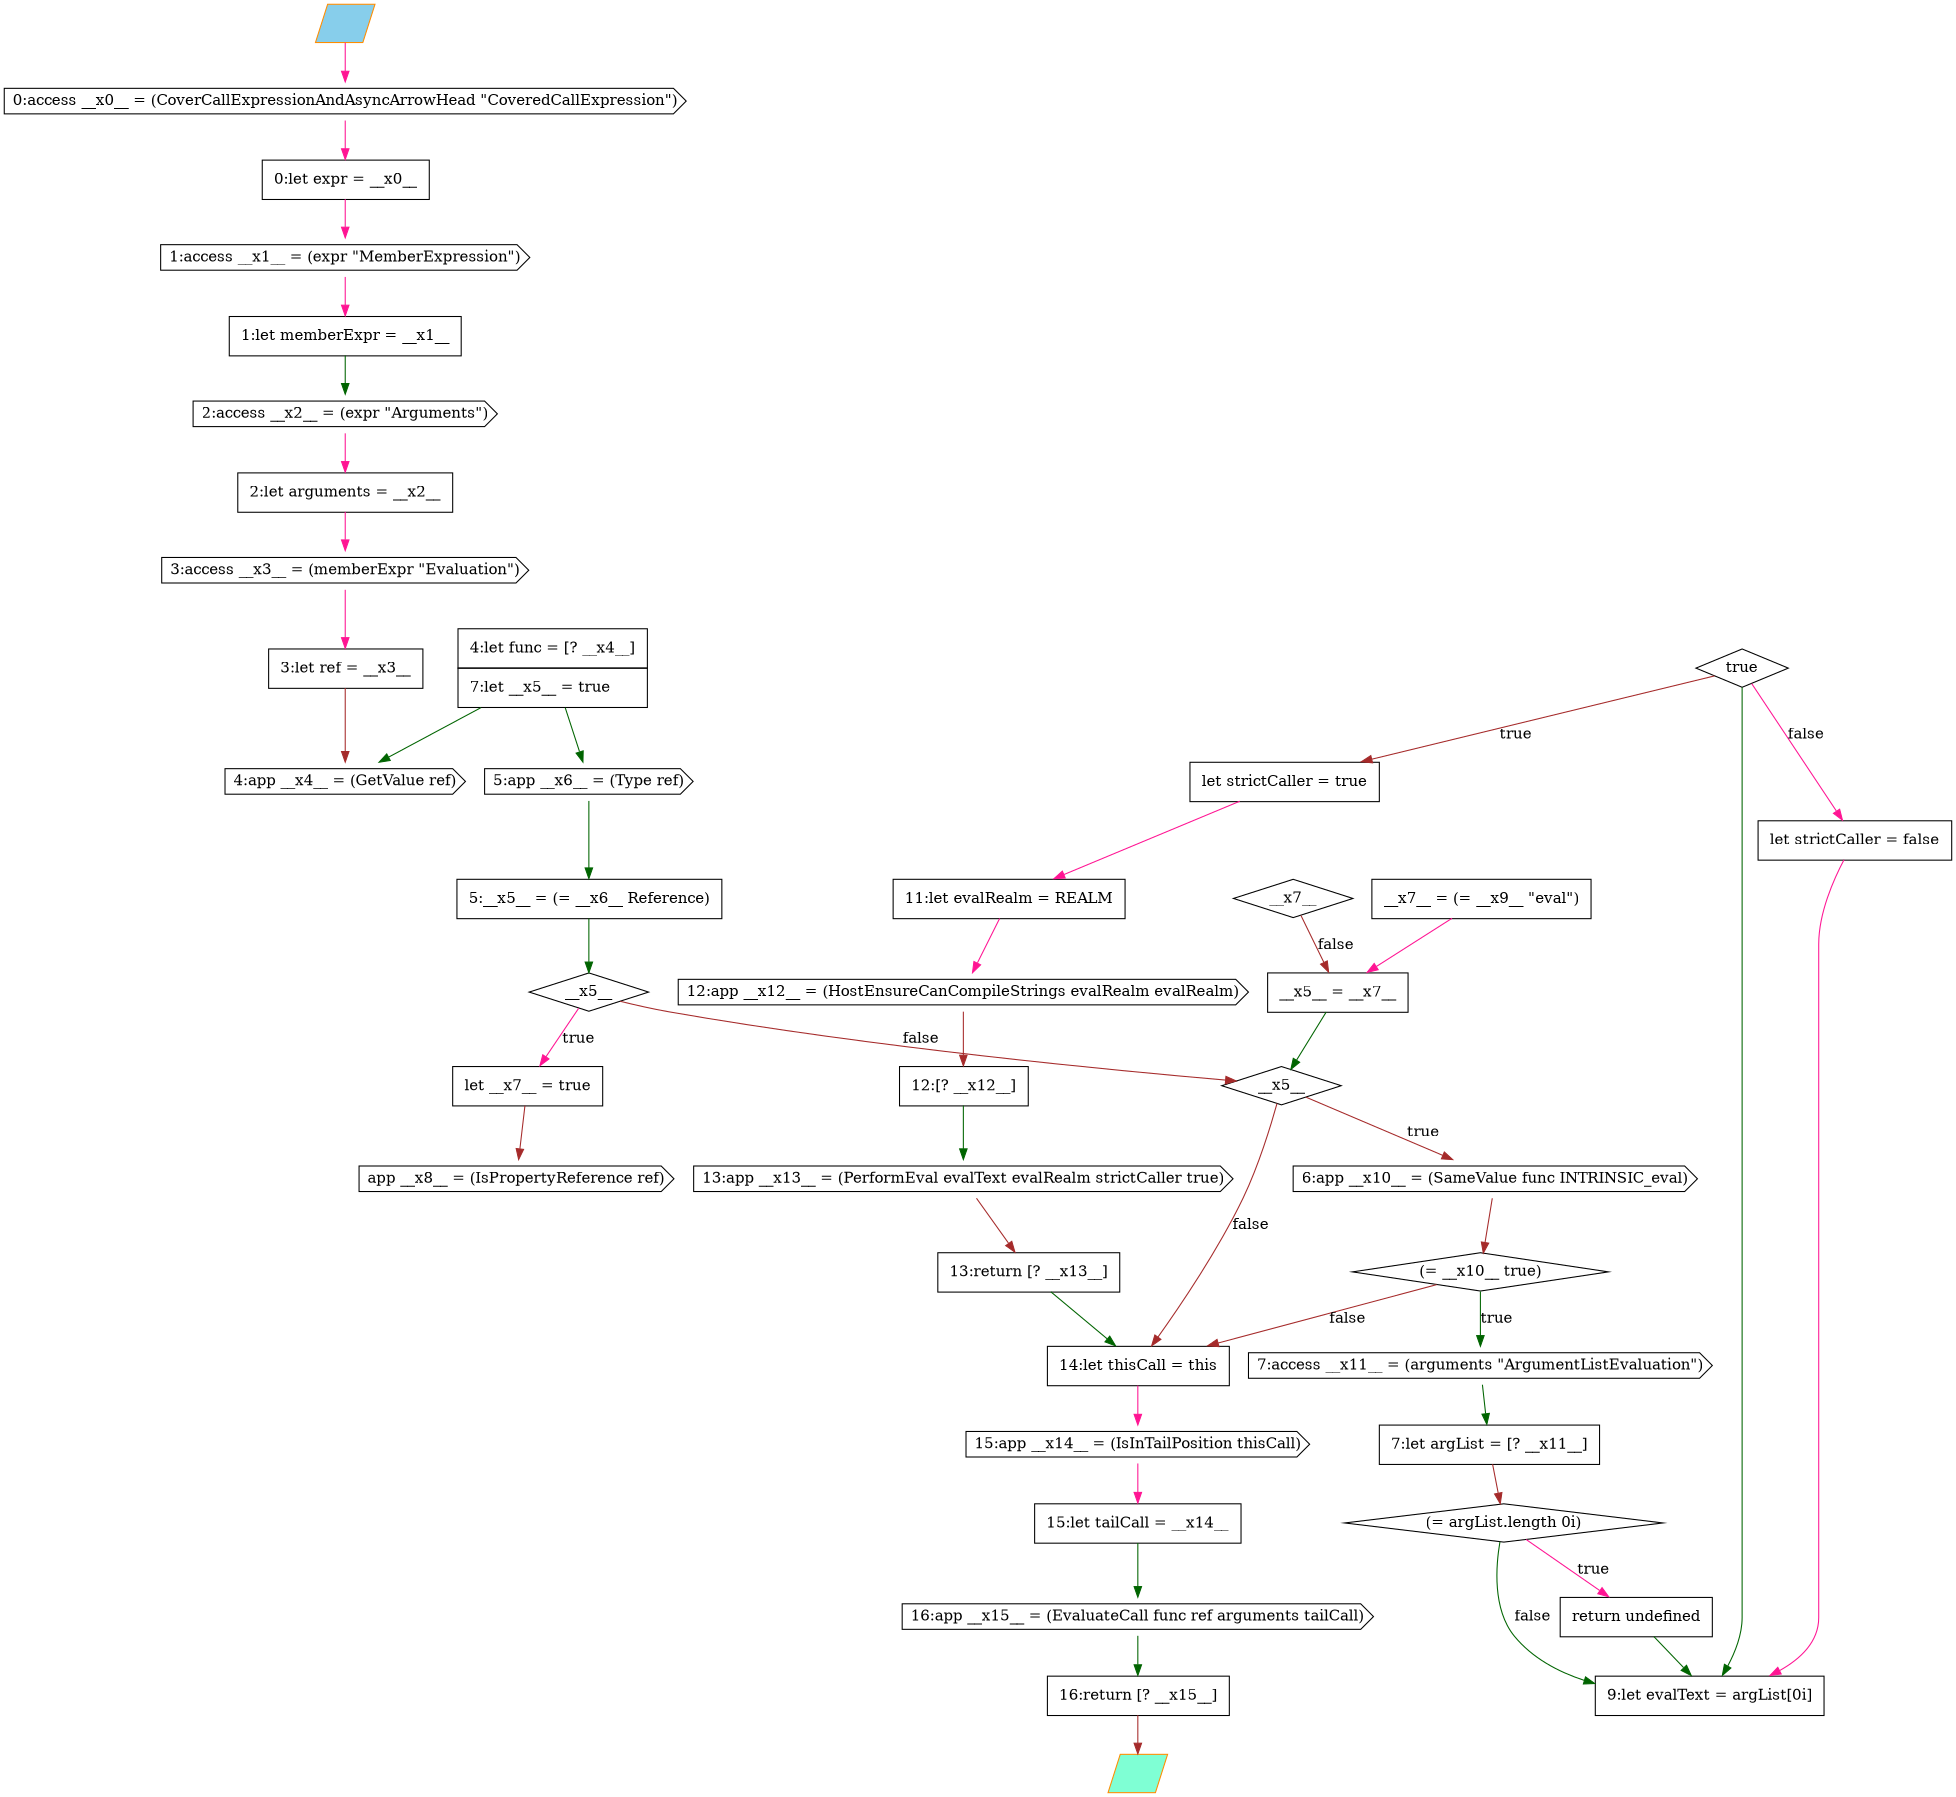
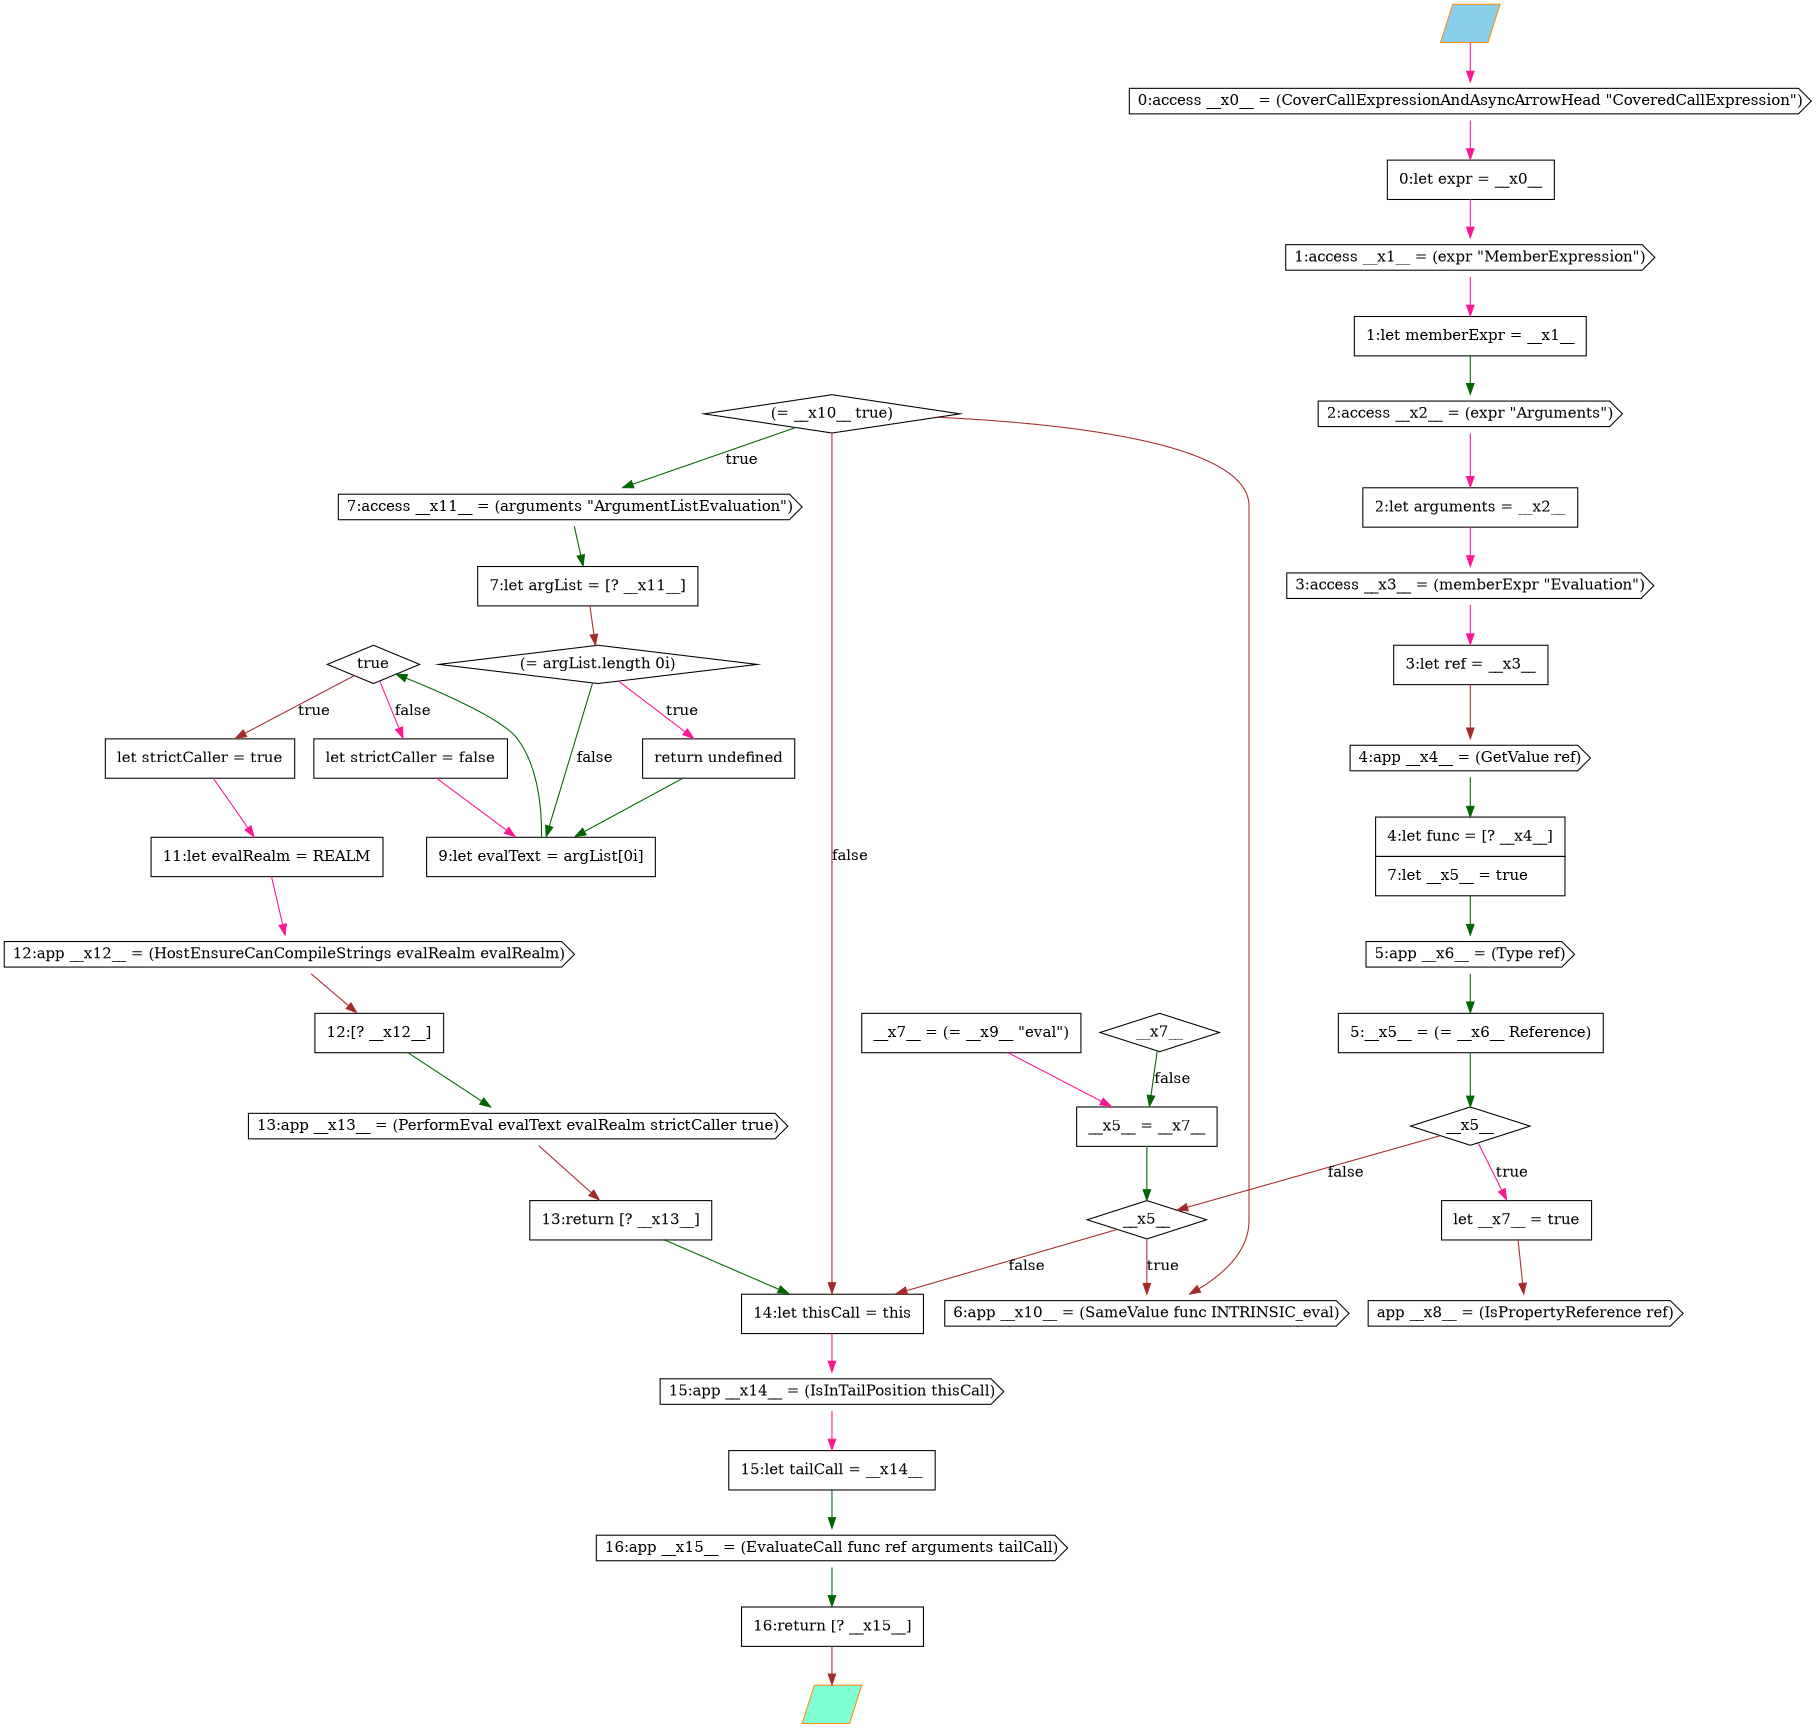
edge "4:let func = [? __x4__]" -> "4:app __x4__ = (GetValue ref)": reversed
edge "__x7__" -> "__x5__ = __x7__": color brown -> darkgreen
edge "true" -> "9:let evalText = argList[0i]": reversed
edge "6:app __x10__ = (SameValue func INTRINSIC_eval)" -> "(= __x10__ true)": reversed
